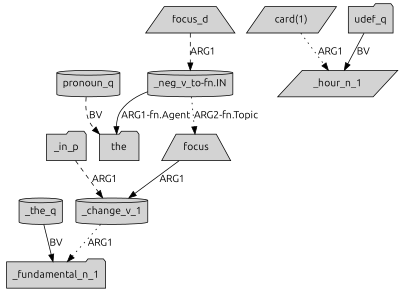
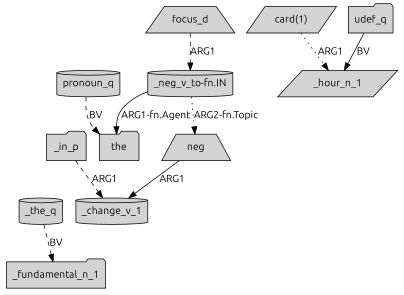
node "focus": label "focus" -> "neg"
edge "_the_q" -> "_fundamental_n_1": style solid -> dashed
edge "_change_v_1" -> "_fundamental_n_1": removed, label "ARG1"
